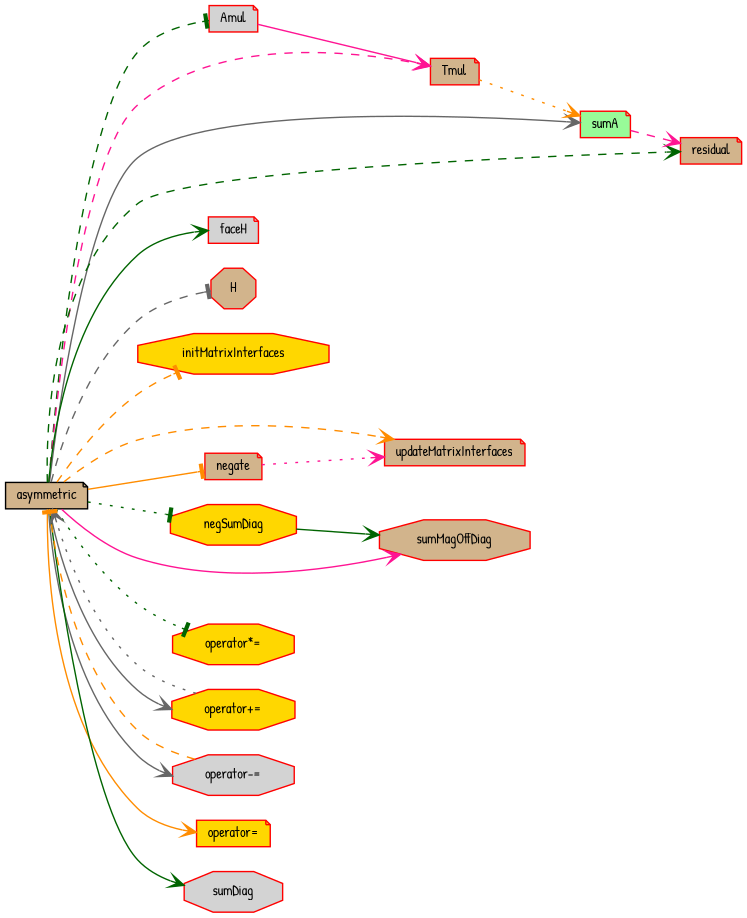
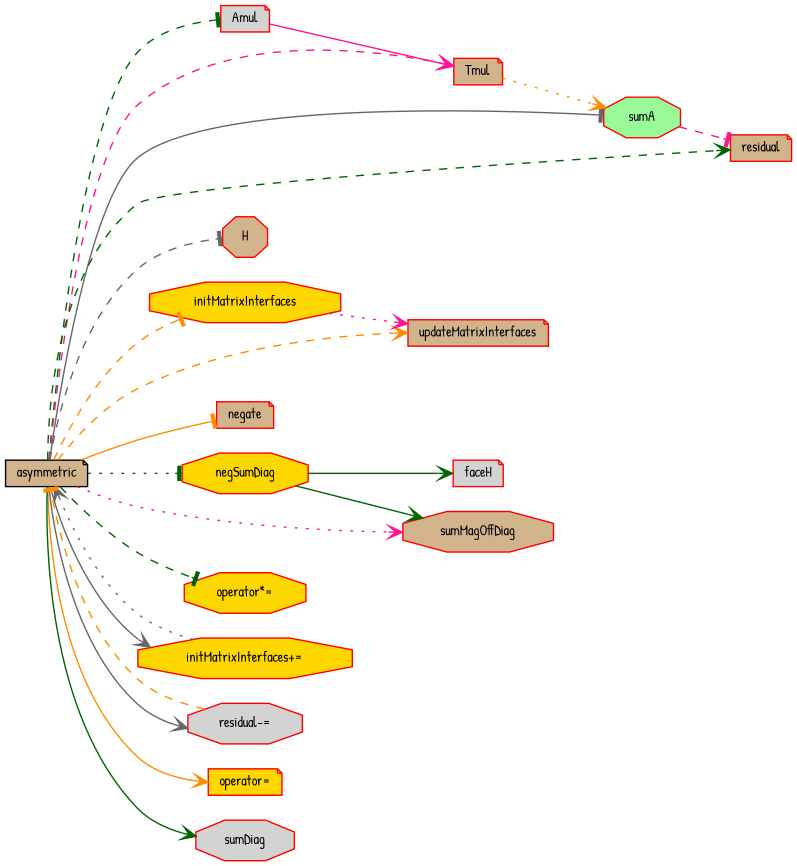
node "sumA": shape note -> octagon
edge "sumA" -> "residual": arrowhead vee -> tee
edge "asymmetric" -> "sumA": arrowhead vee -> tee
edge "asymmetric" -> "faceH": now "negSumDiag" -> "faceH"
edge "negate" -> "updateMatrixInterfaces": now "initMatrixInterfaces" -> "updateMatrixInterfaces"
edge "asymmetric" -> "sumMagOffDiag": style solid -> dotted
edge "asymmetric" -> "operator*=": style dotted -> dashed
node "operator+=": label "operator+=" -> "initMatrixInterfaces+="
node "operator-=": label "operator-=" -> "residual-="
